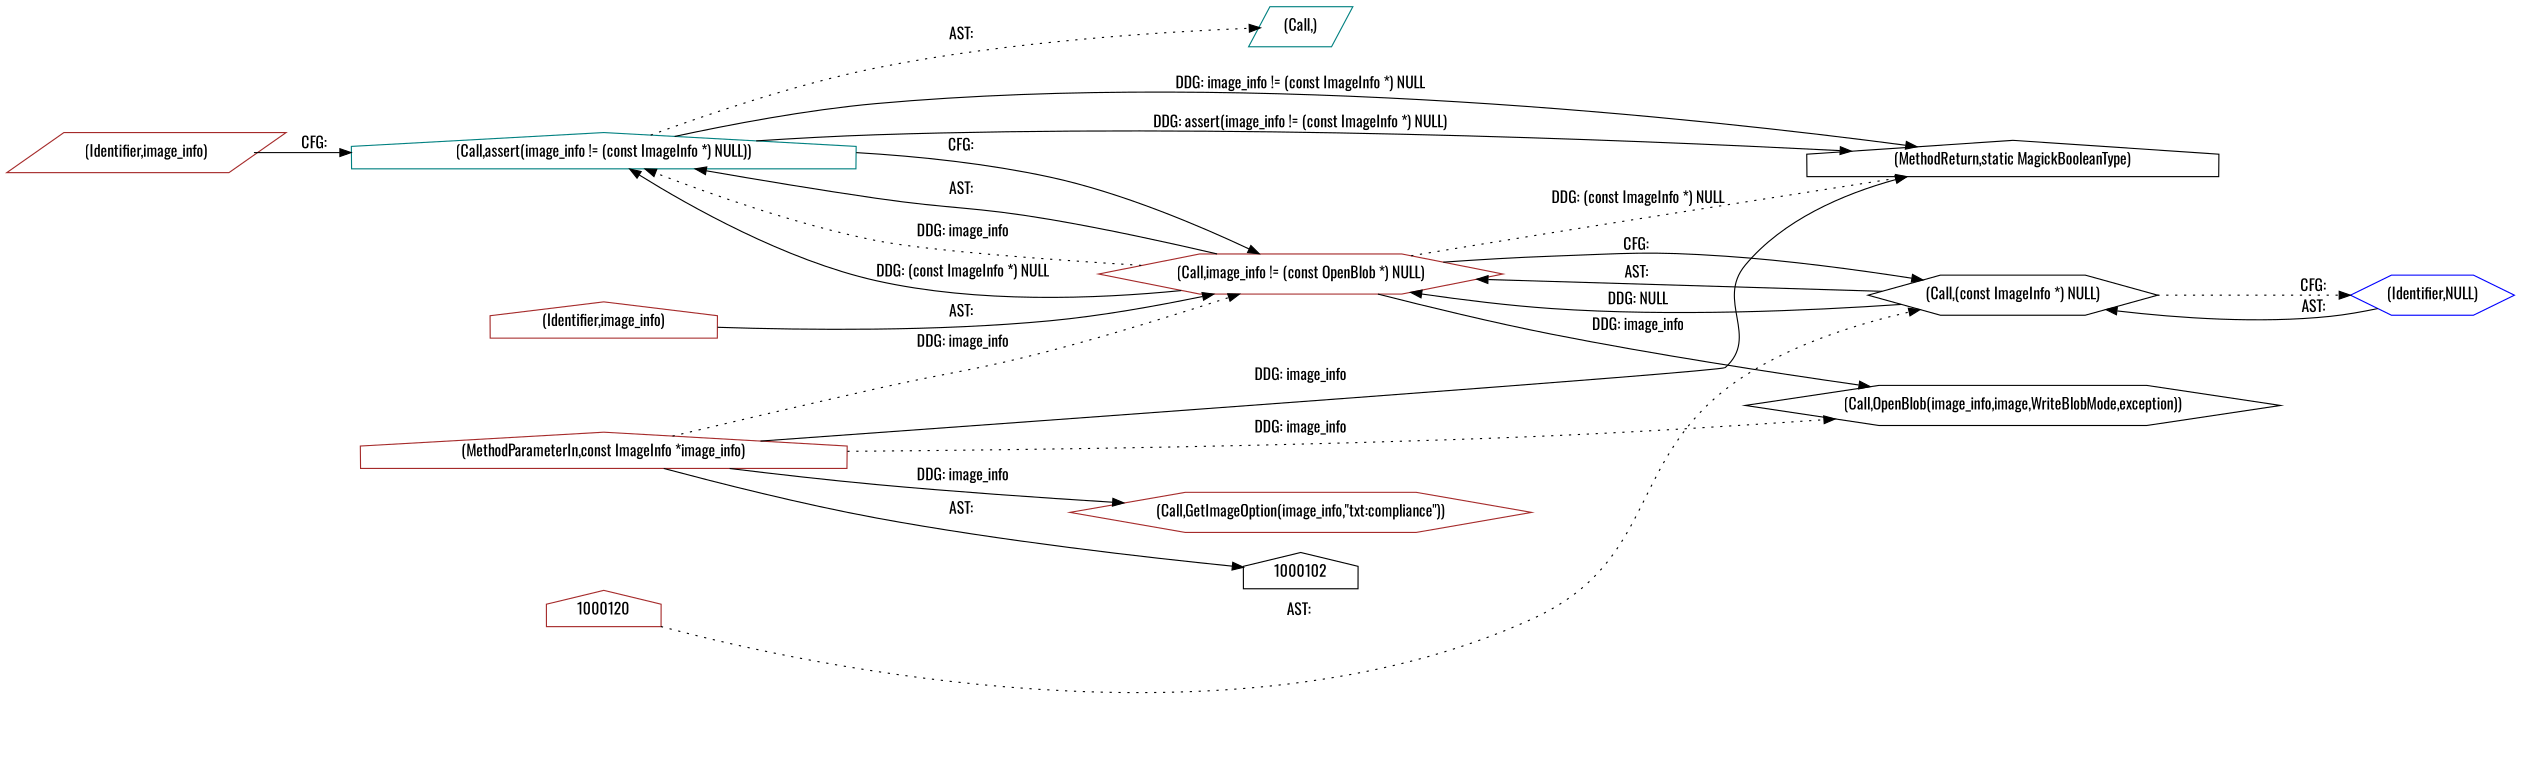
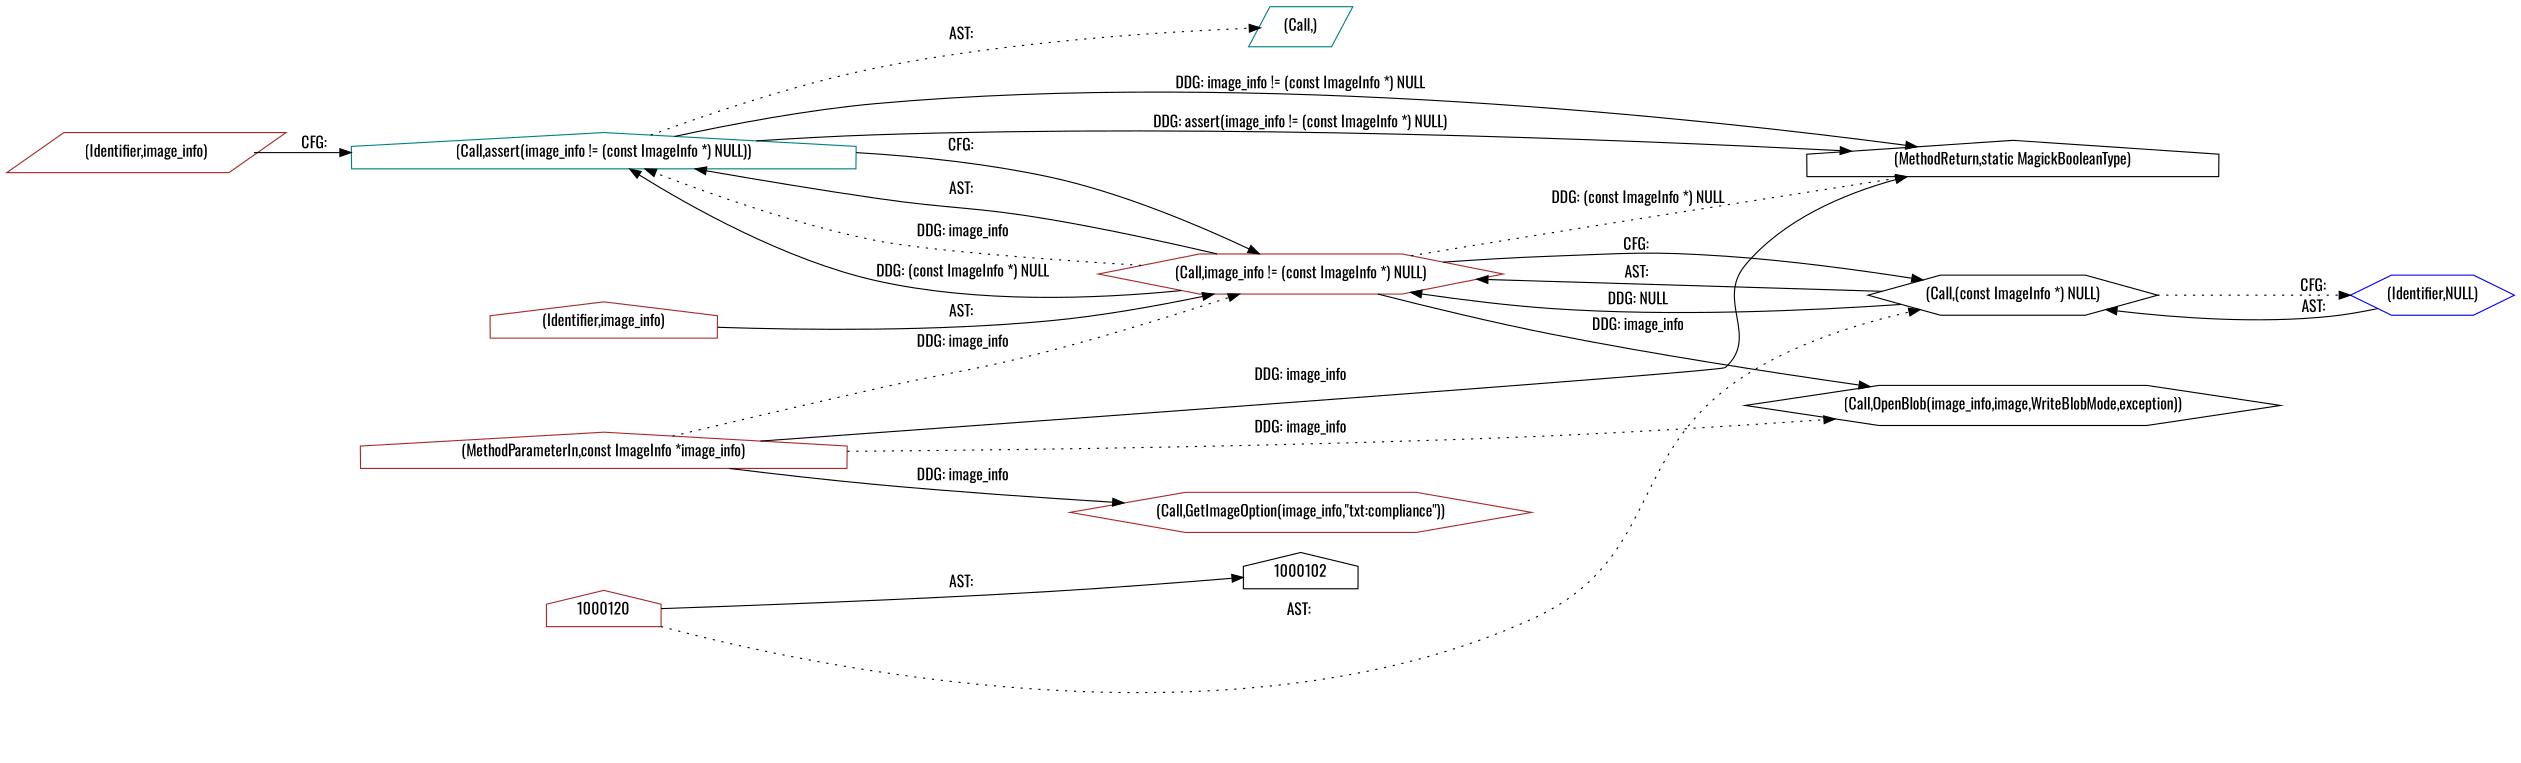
node "(Call,image_info != (const OpenBlob *) NULL)": label "(Call,image_info != (const OpenBlob *) NULL)" -> "(Call,image_info != (const ImageInfo *) NULL)"
edge "(MethodParameterIn,const ImageInfo *image_info)" -> "1000102": now "1000120" -> "1000102"
